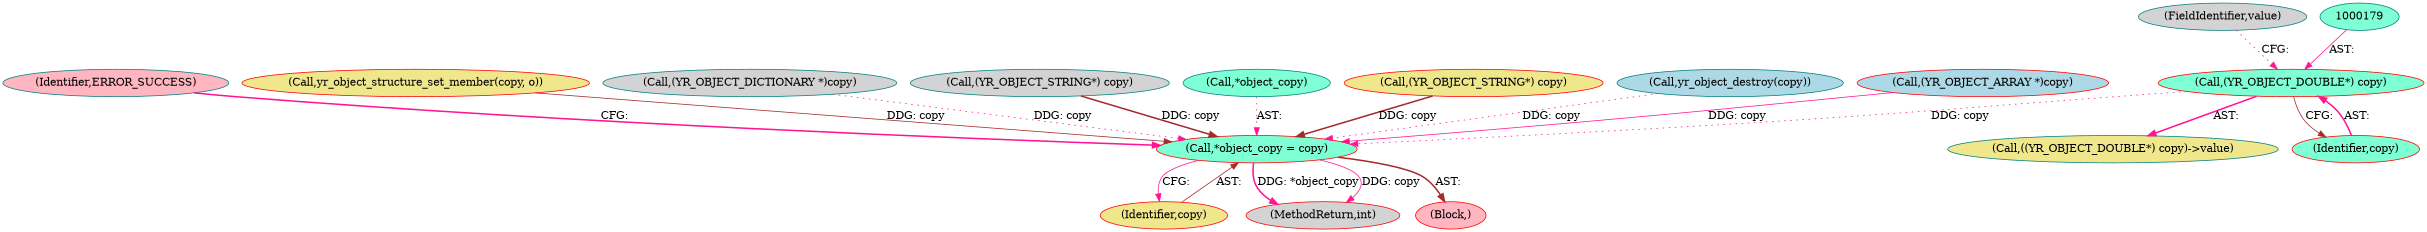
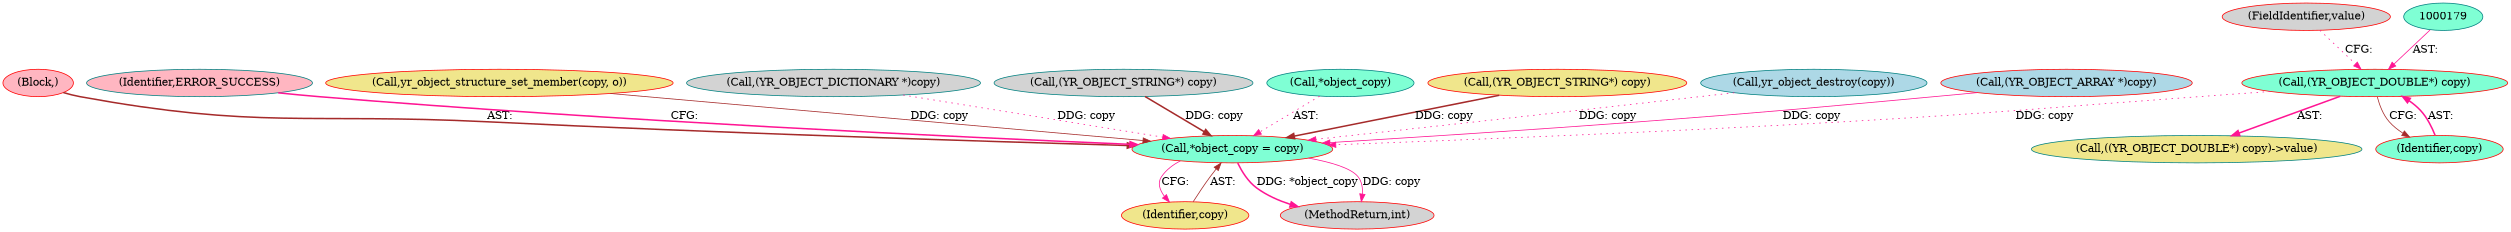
node "(FieldIdentifier,value)": color teal -> red
edge "(Call,*object_copy = copy)" -> "(Block,)": reversed
